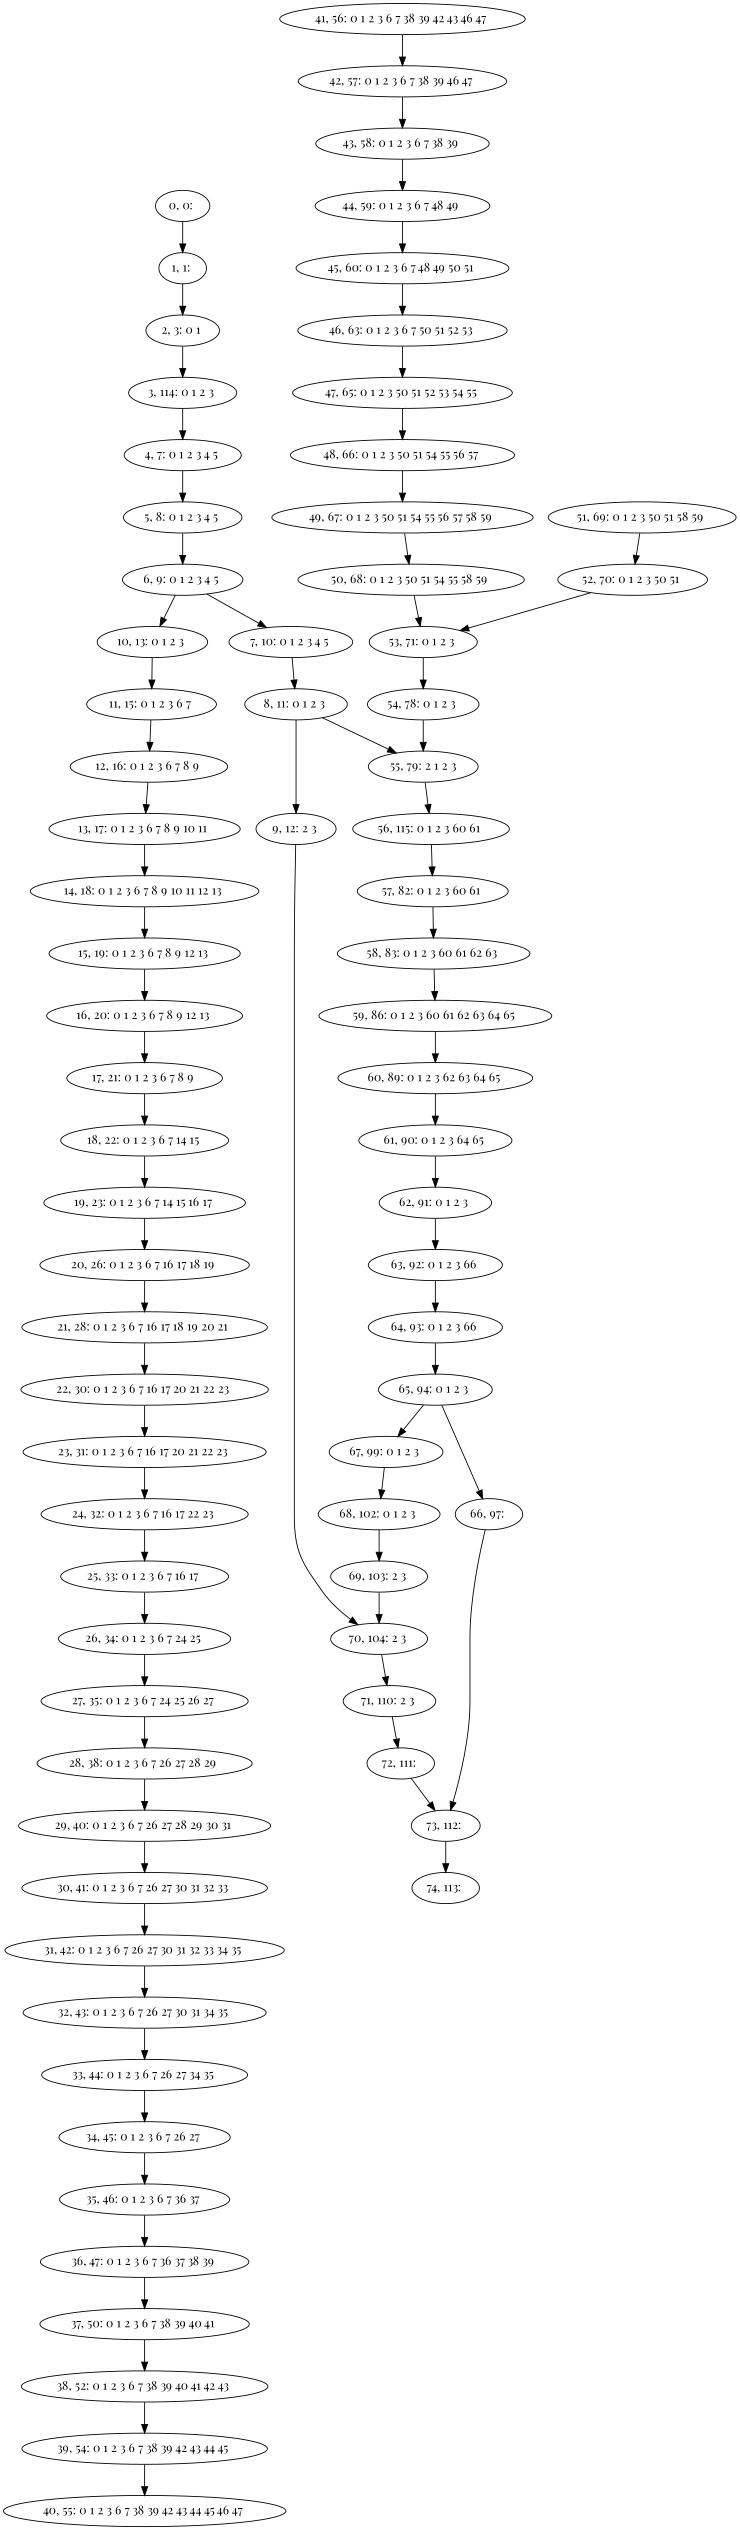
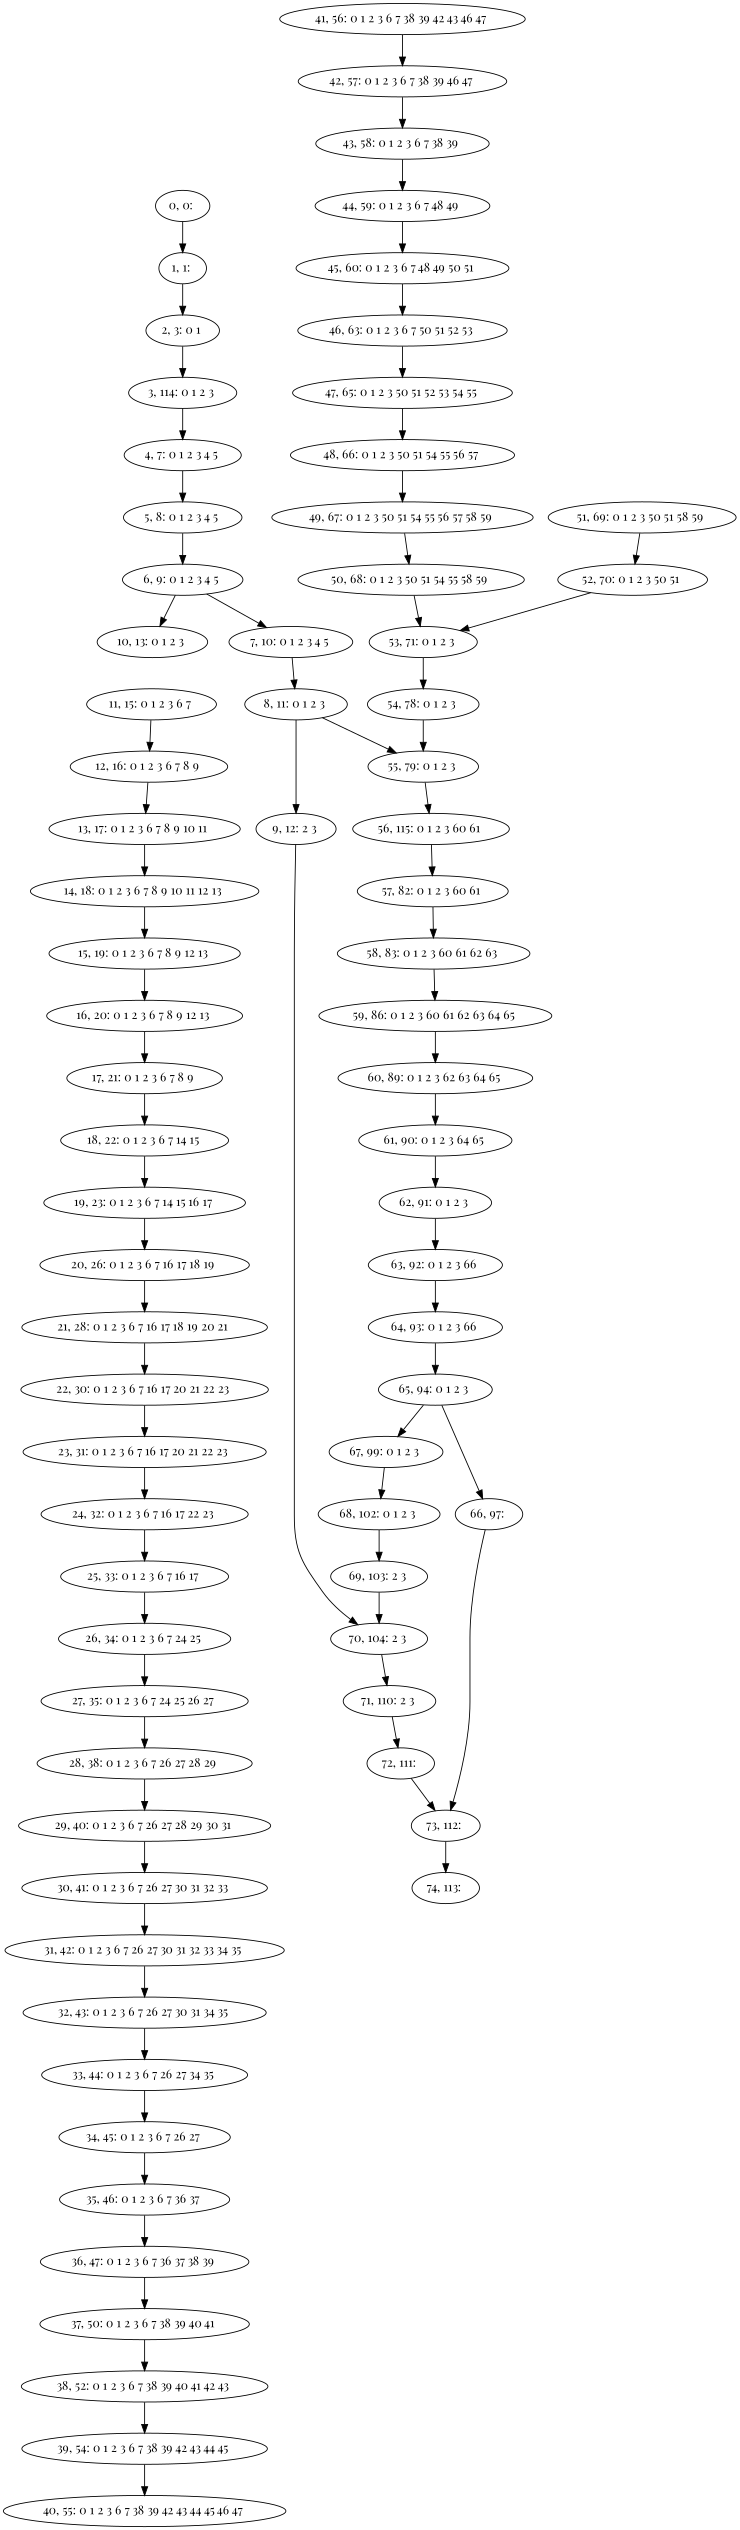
edge "10, 13: 0 1 2 3" -> "11, 15: 0 1 2 3 6 7": removed
node "55, 79: 2 1 2 3": label "55, 79: 2 1 2 3" -> "55, 79: 0 1 2 3"
